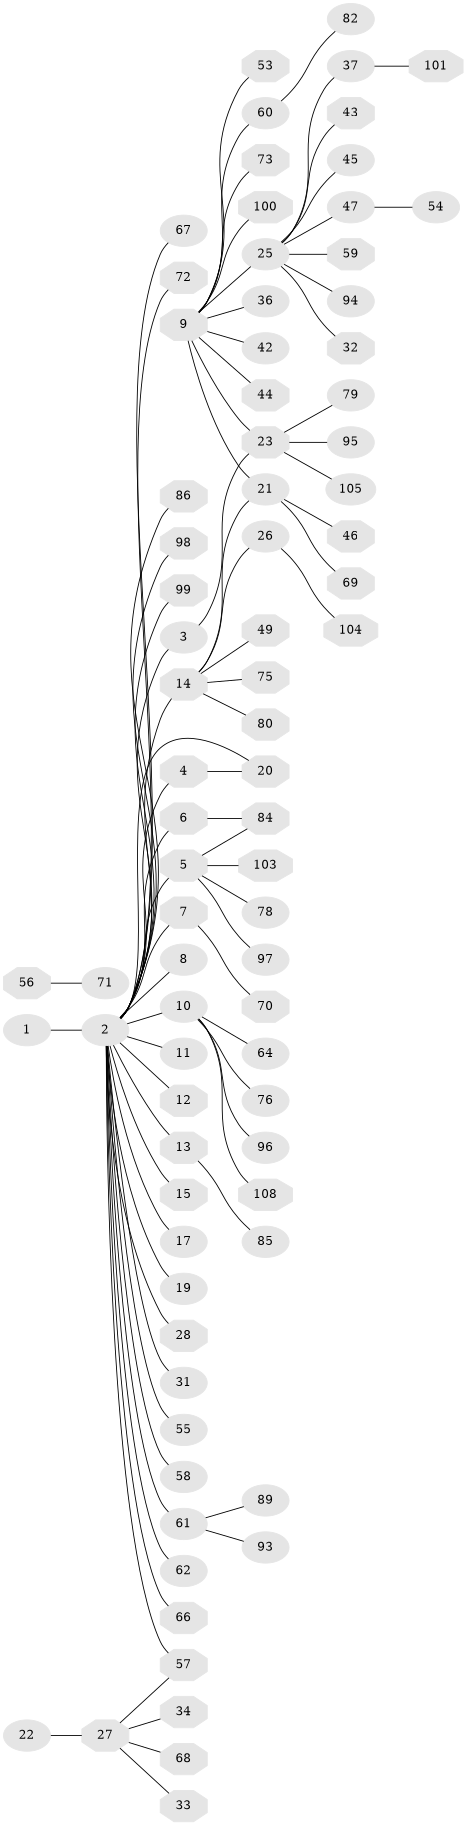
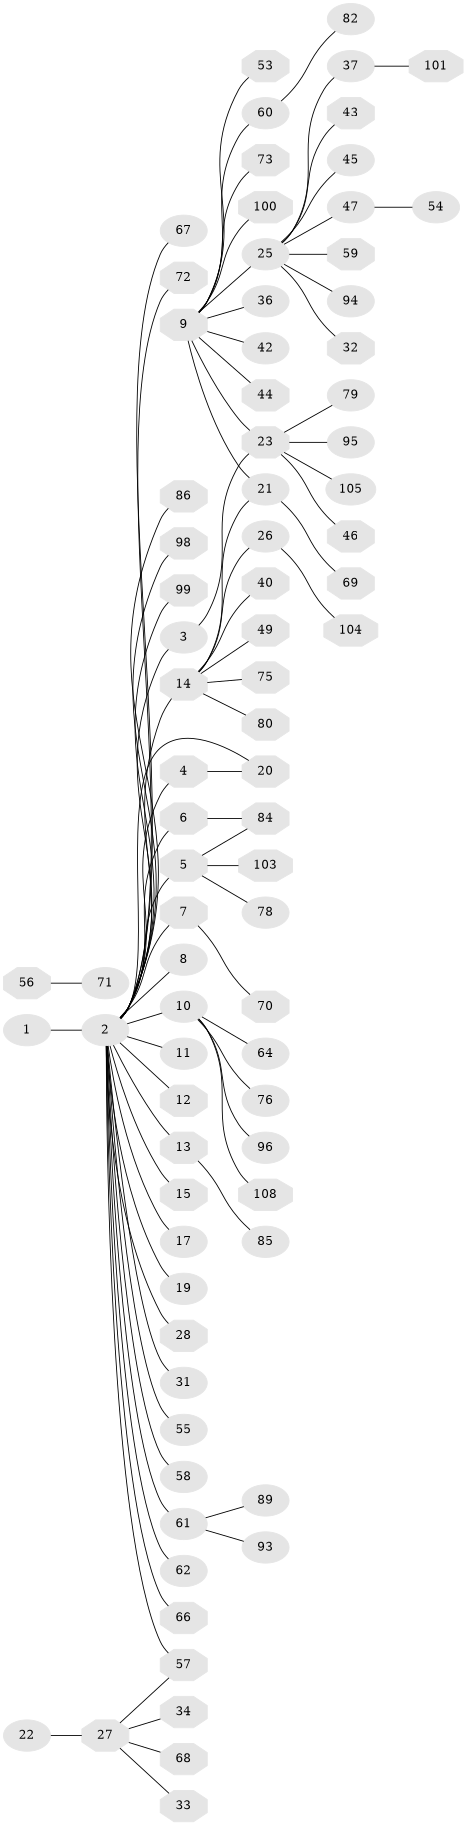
edge "21" -- "46": now "23" -- "46"
node "40": added
node "97": removed
